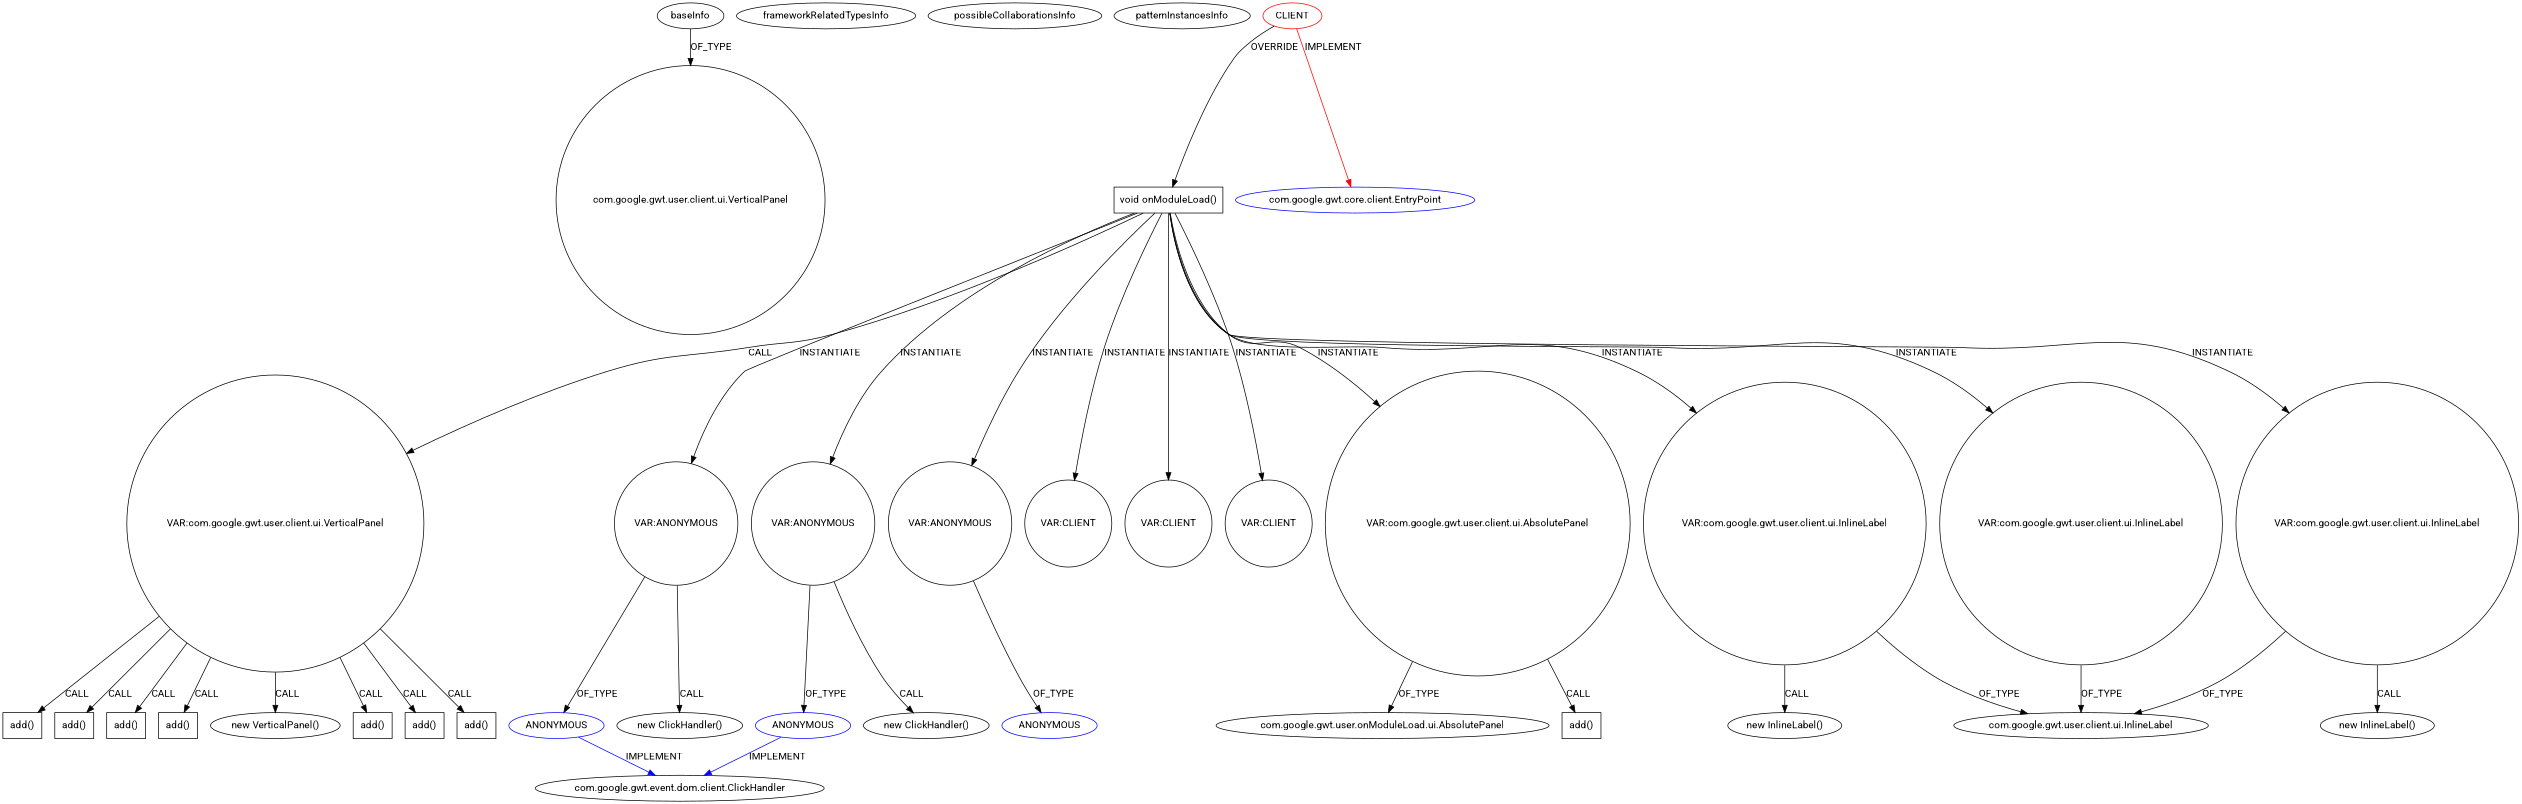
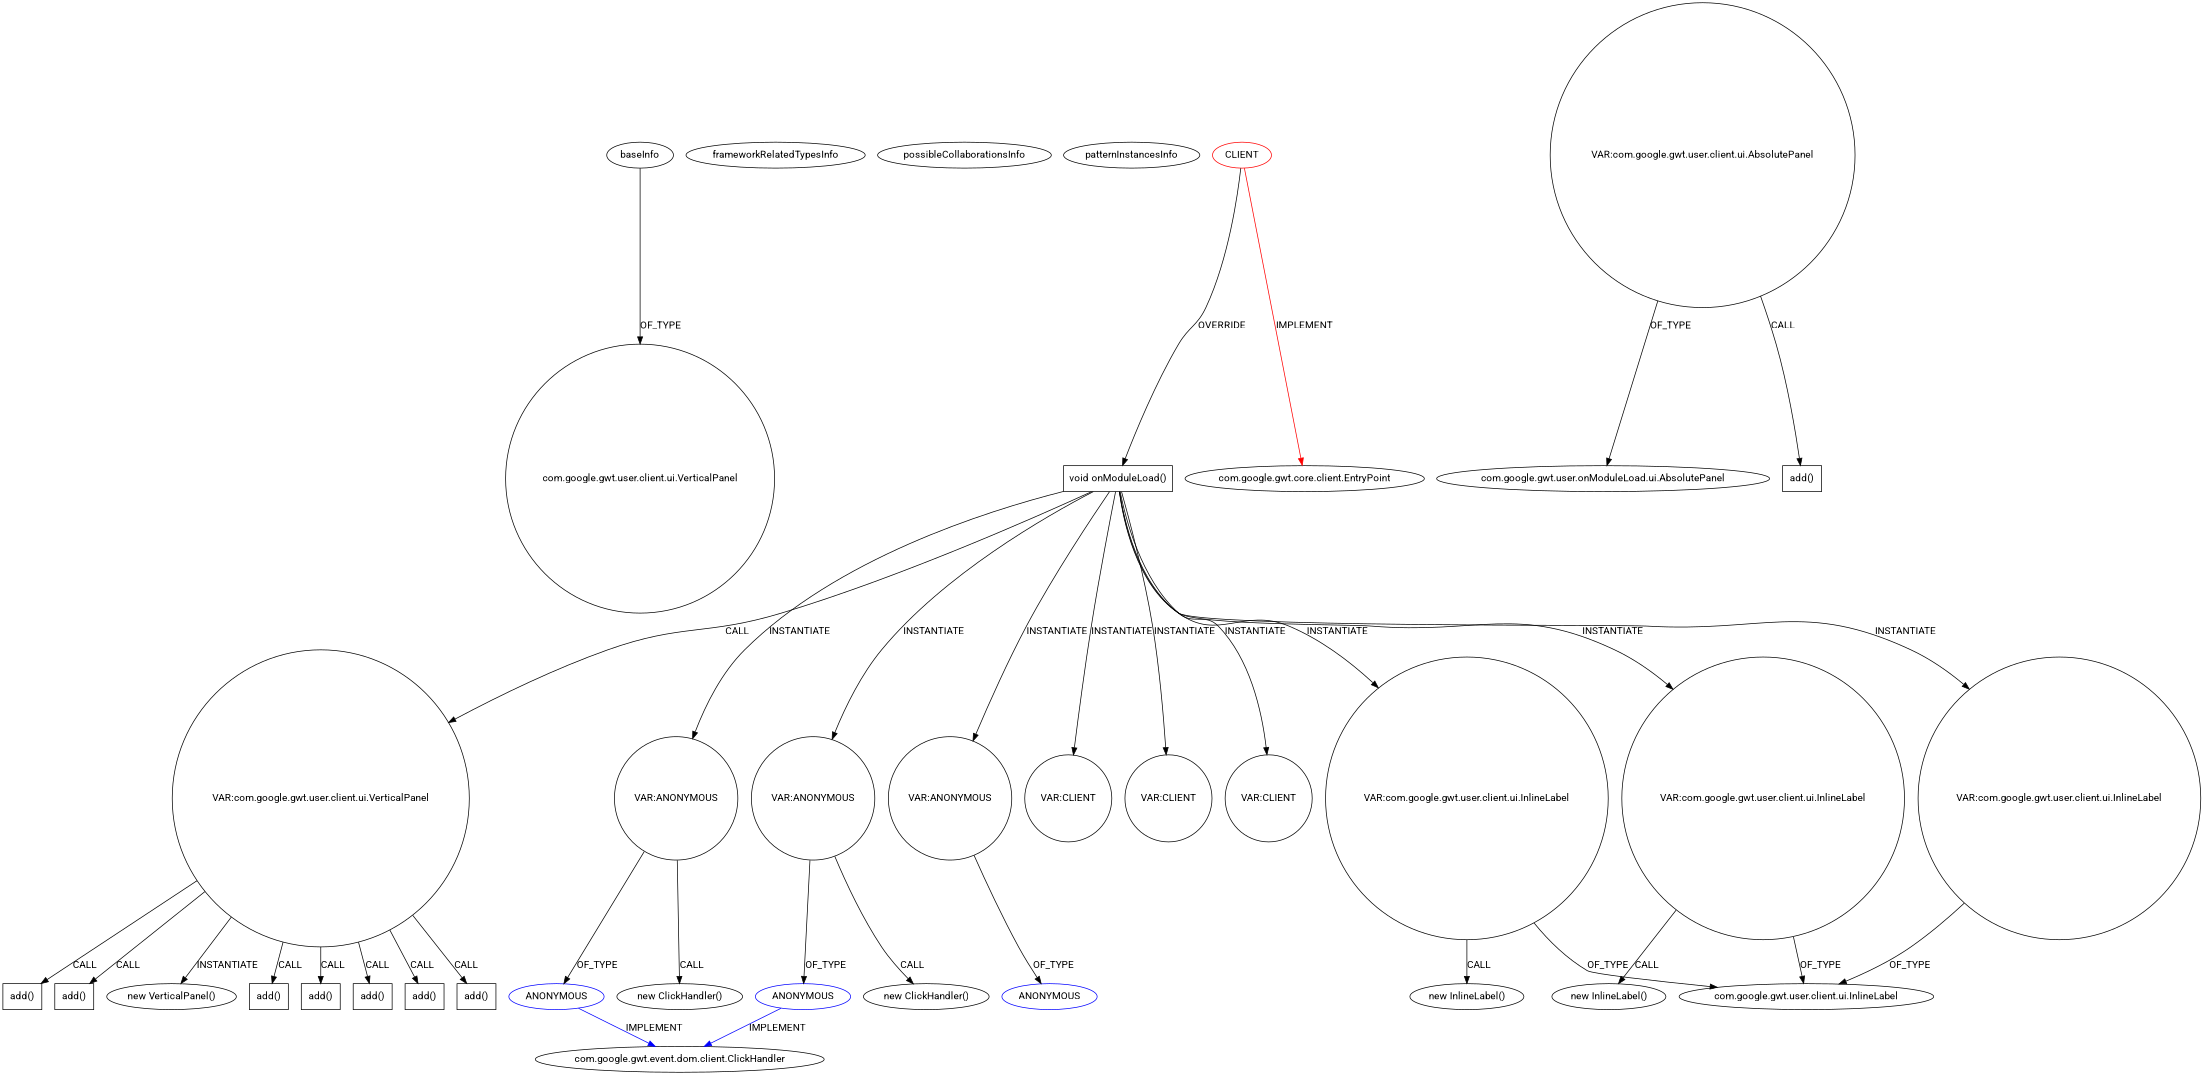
node "com.google.gwt.core.client.EntryPoint": color blue -> black
edge "void onModuleLoad()" -> "VAR:com.google.gwt.user.client.ui.AbsolutePanel": removed, label "INSTANTIATE"
edge "VAR:com.google.gwt.user.client.ui.VerticalPanel" -> "new VerticalPanel()": label "CALL" -> "INSTANTIATE"
